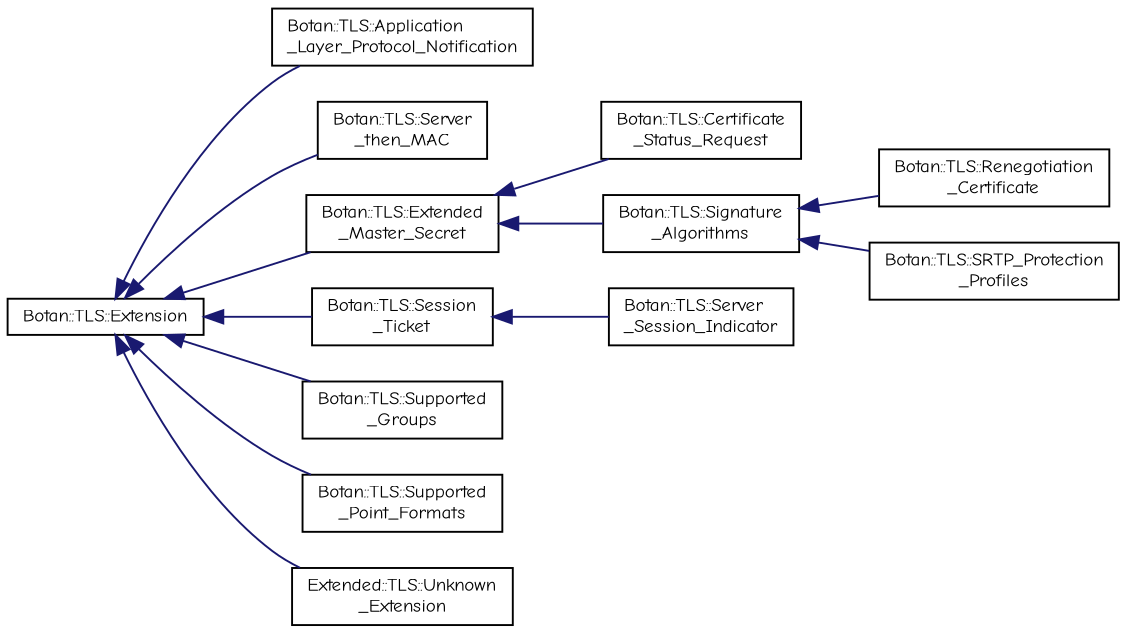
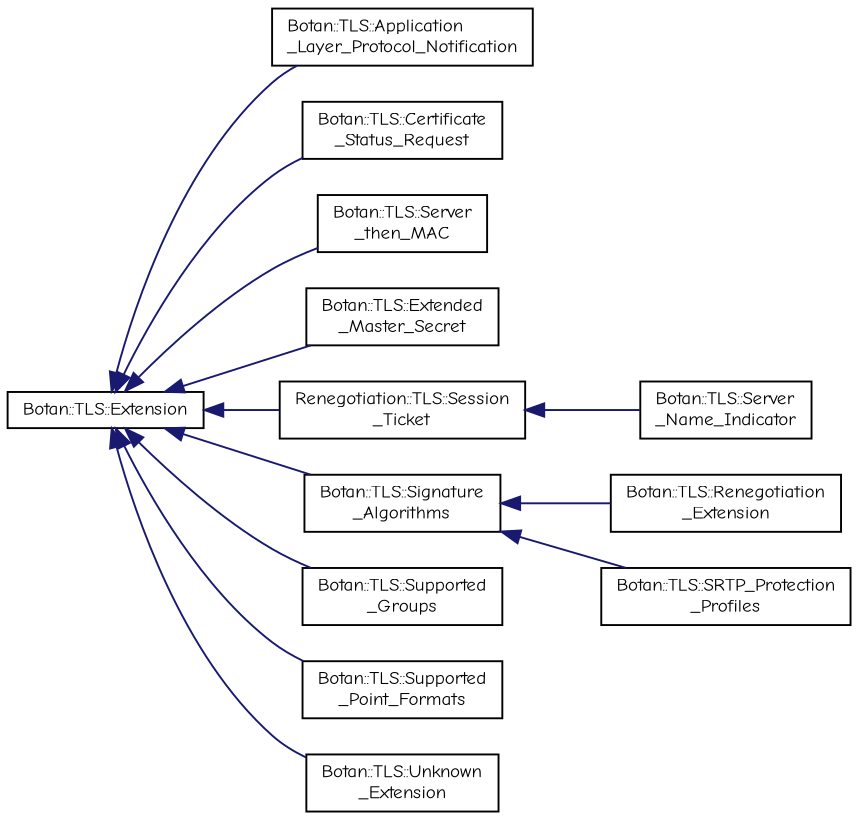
edge "Botan::TLS::Certificate _Status_Request" -> "Botan::TLS::Extended _Master_Secret": now "Botan::TLS::Certificate _Status_Request" -> "Botan::TLS::Extension"
node "Botan::TLS::Renegotiation _Certificate": label "Botan::TLS::Renegotiation _Certificate" -> "Botan::TLS::Renegotiation _Extension"
edge "Botan::TLS::Signature _Algorithms" -> "Botan::TLS::Extended _Master_Secret": now "Botan::TLS::Signature _Algorithms" -> "Botan::TLS::Extension"
node "Botan::TLS::Session _Ticket": label "Botan::TLS::Session _Ticket" -> "Renegotiation::TLS::Session _Ticket"
node "Botan::TLS::Server _Session_Indicator": label "Botan::TLS::Server _Session_Indicator" -> "Botan::TLS::Server _Name_Indicator"
node "Extended::TLS::Unknown _Extension": label "Extended::TLS::Unknown _Extension" -> "Botan::TLS::Unknown _Extension"
